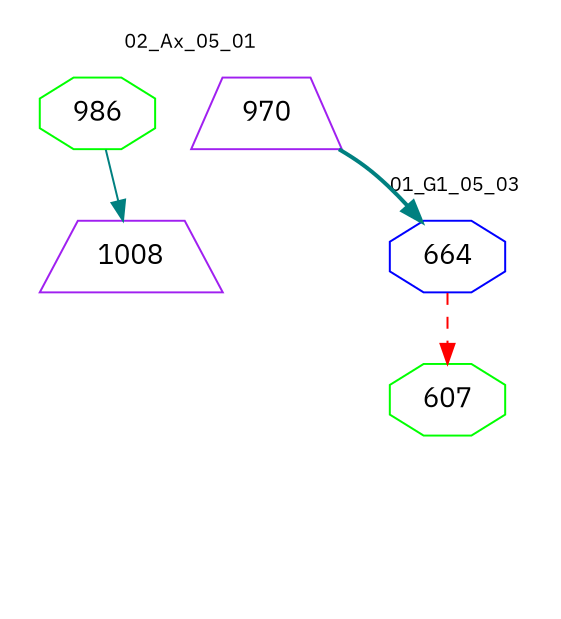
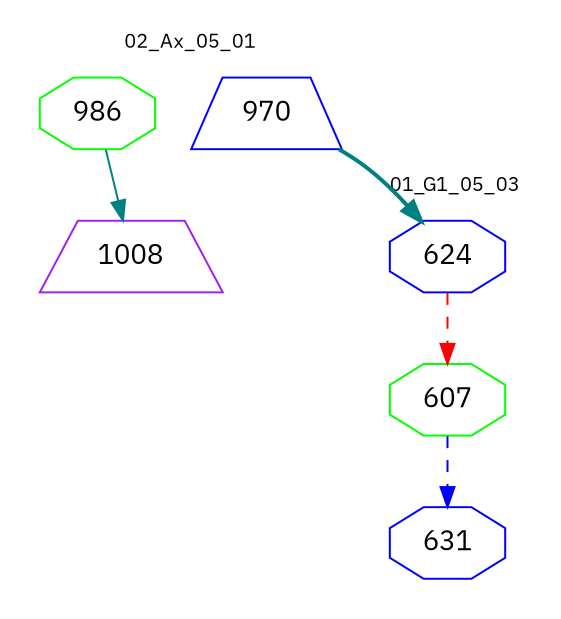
node "970": color purple -> blue
node "664": label "664" -> "624"
node "631": added
